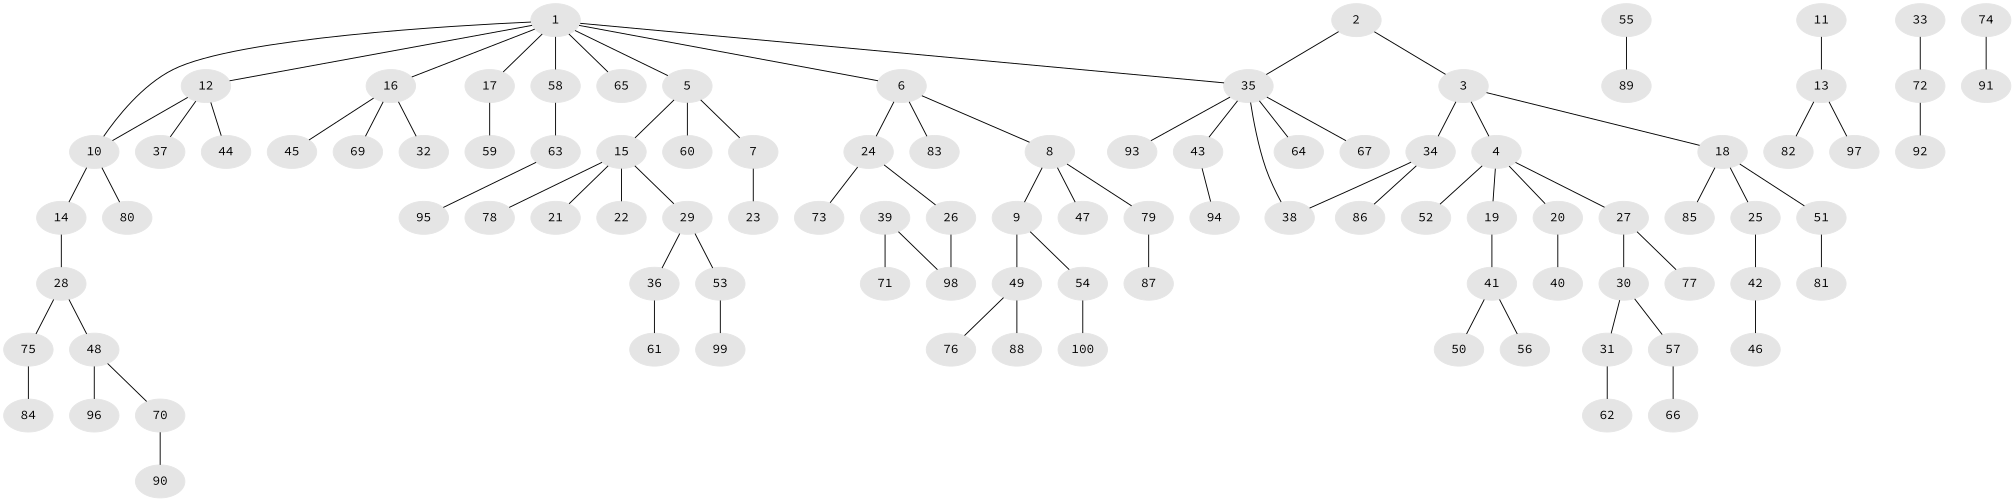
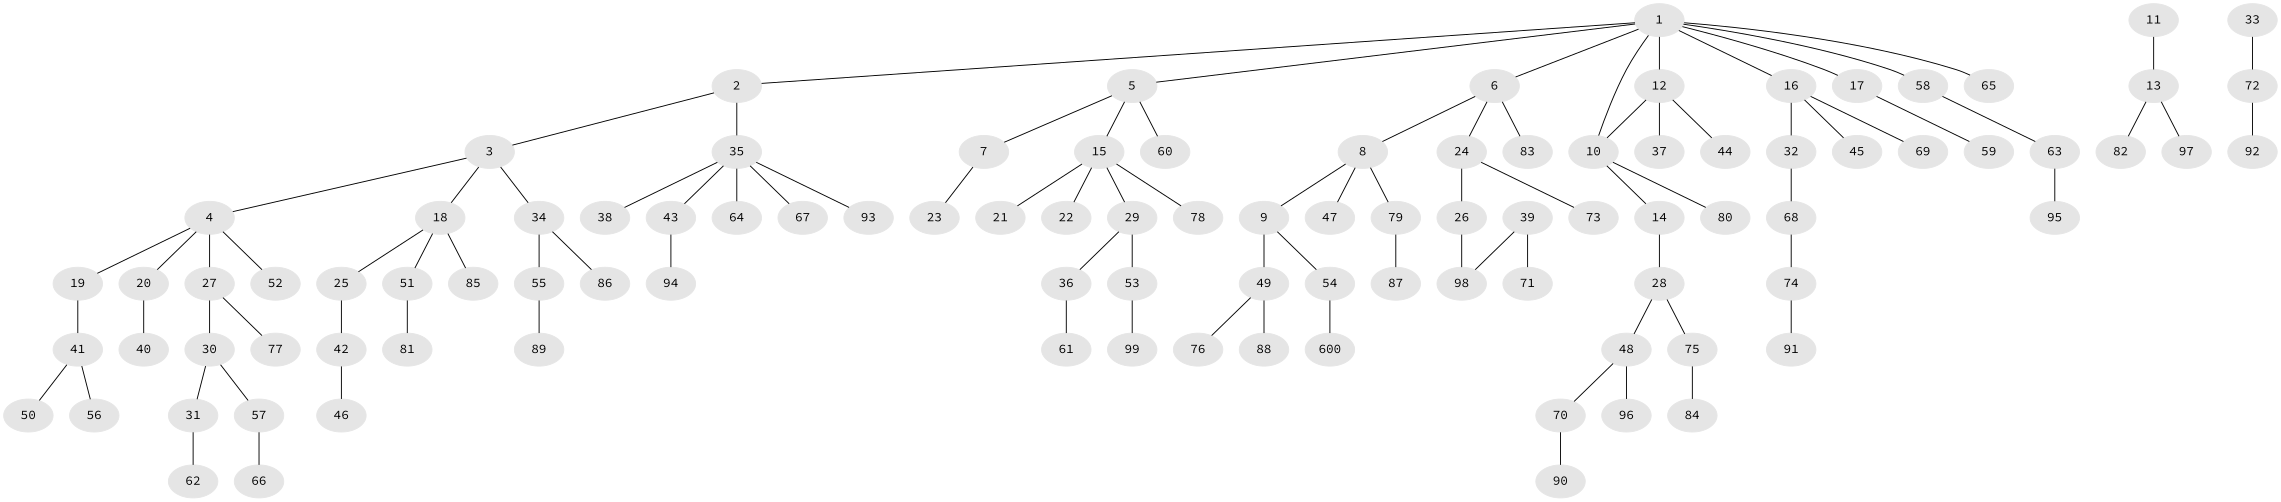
edge "1" -- "35": now "1" -- "2"
edge "34" -- "38": now "34" -- "55"
node "68": added
node "100": label "100" -> "600"
